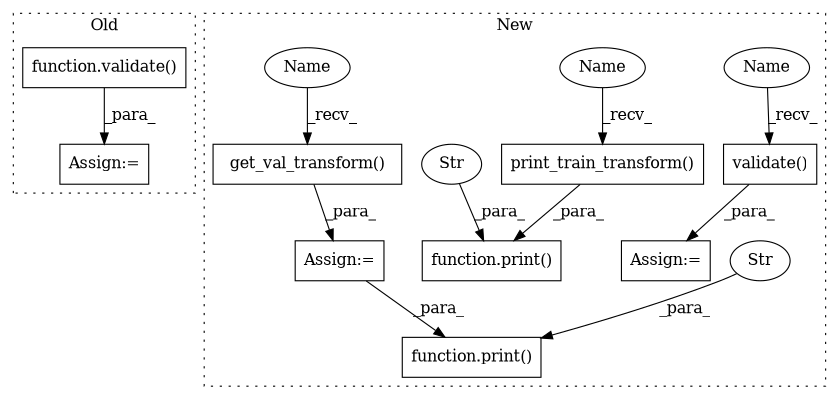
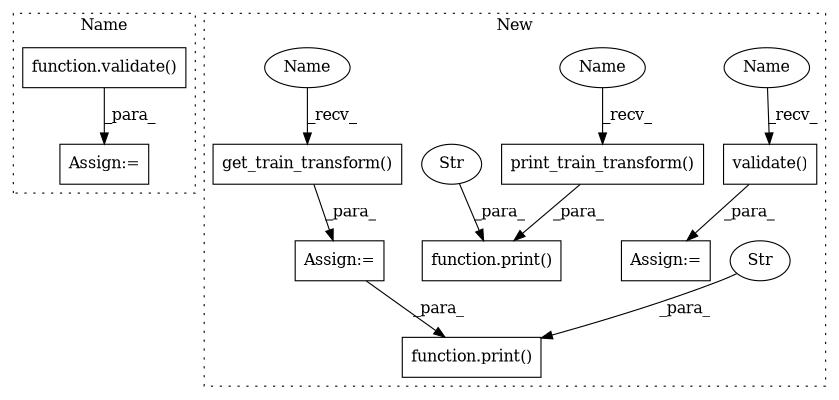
cluster "Old": label "Old" -> "Name"
node "get_val_transform()": label "get_val_transform()" -> "get_train_transform()"
